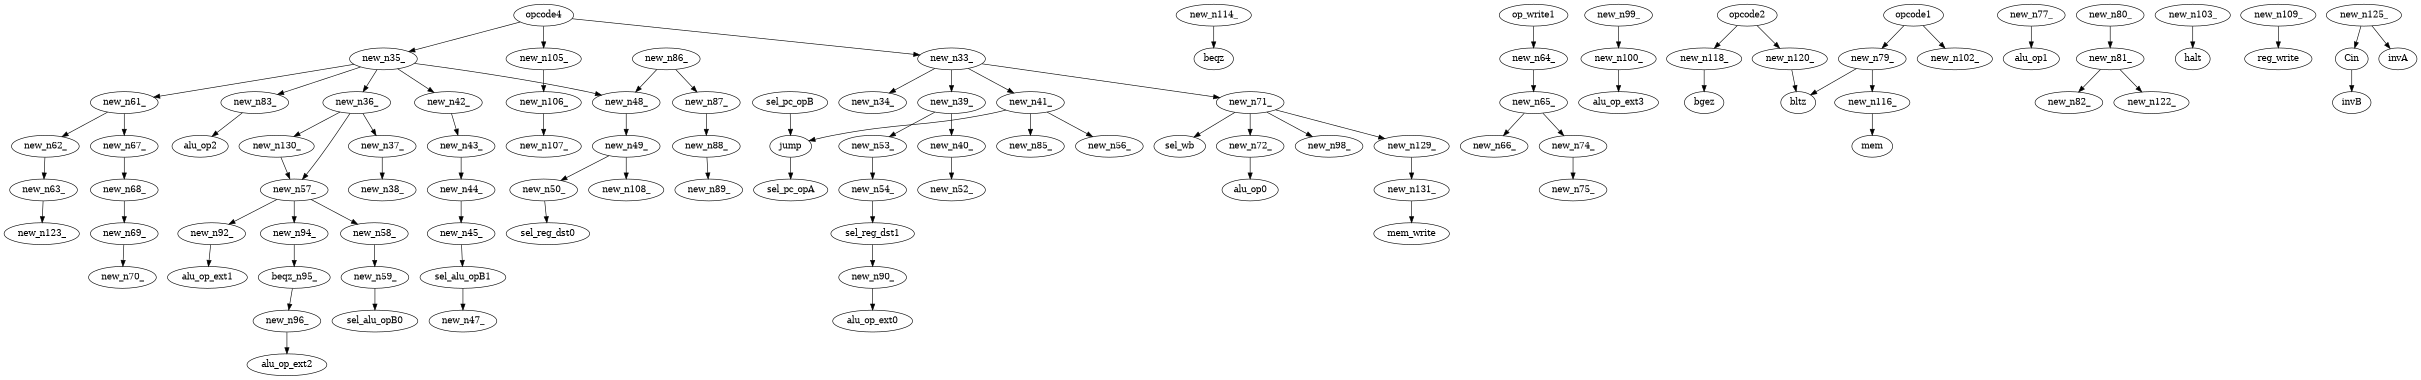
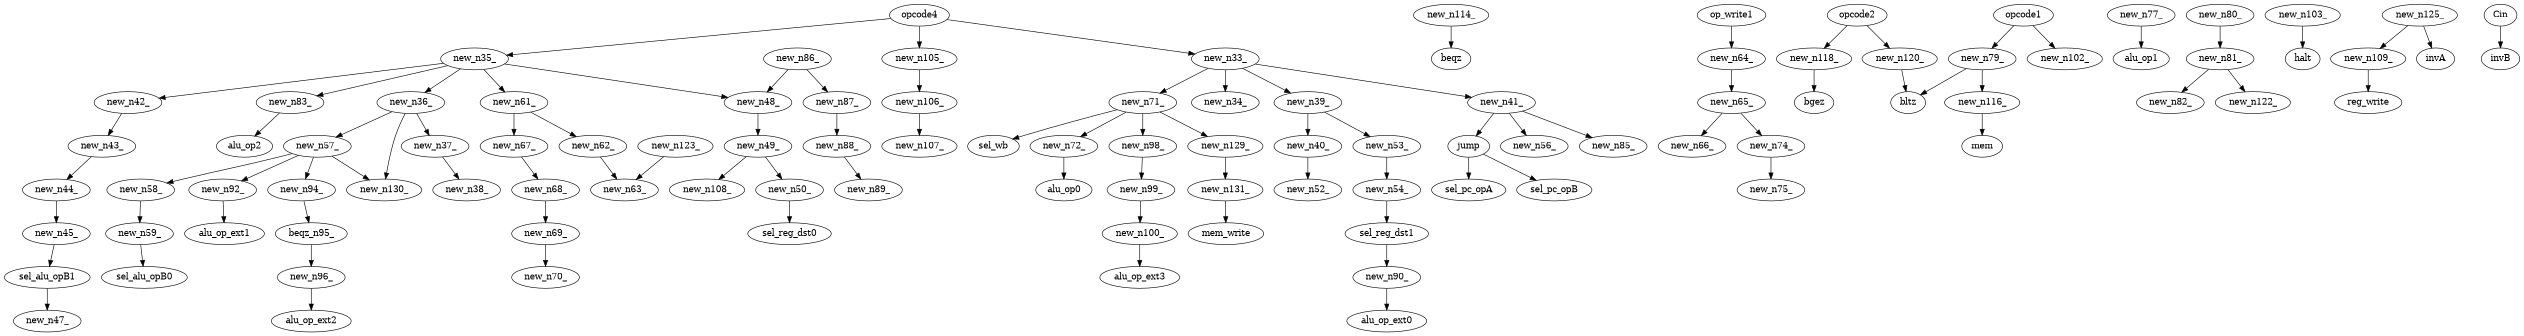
edge "new_n125_" -> "Cin": now "new_n125_" -> "new_n109_"
edge "sel_pc_opB" -> "jump": reversed
edge "new_n130_" -> "new_n57_": reversed
edge "new_n98_" -> "new_n99_": added
edge "new_n63_" -> "new_n123_": reversed
